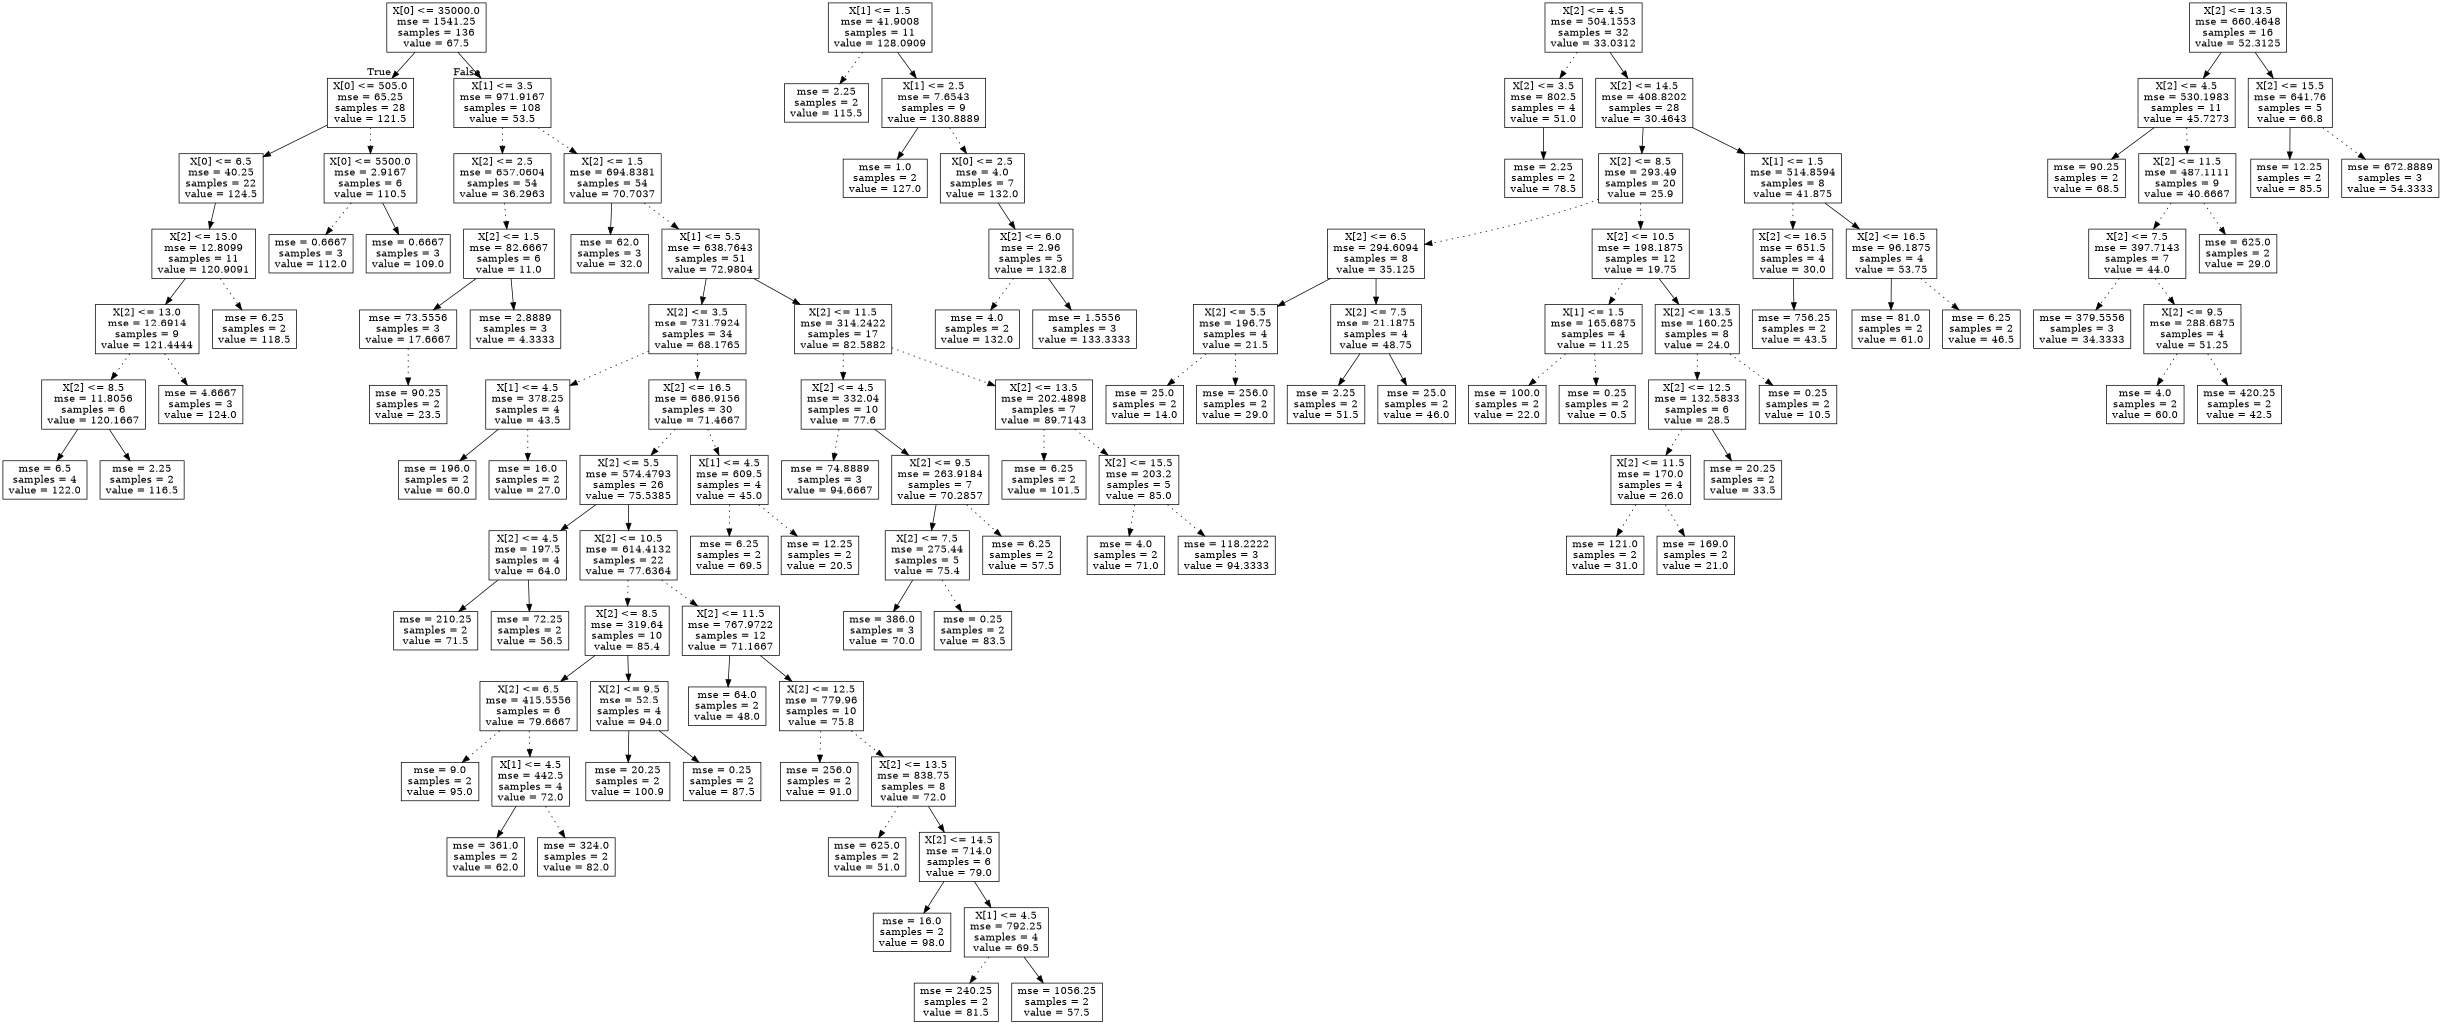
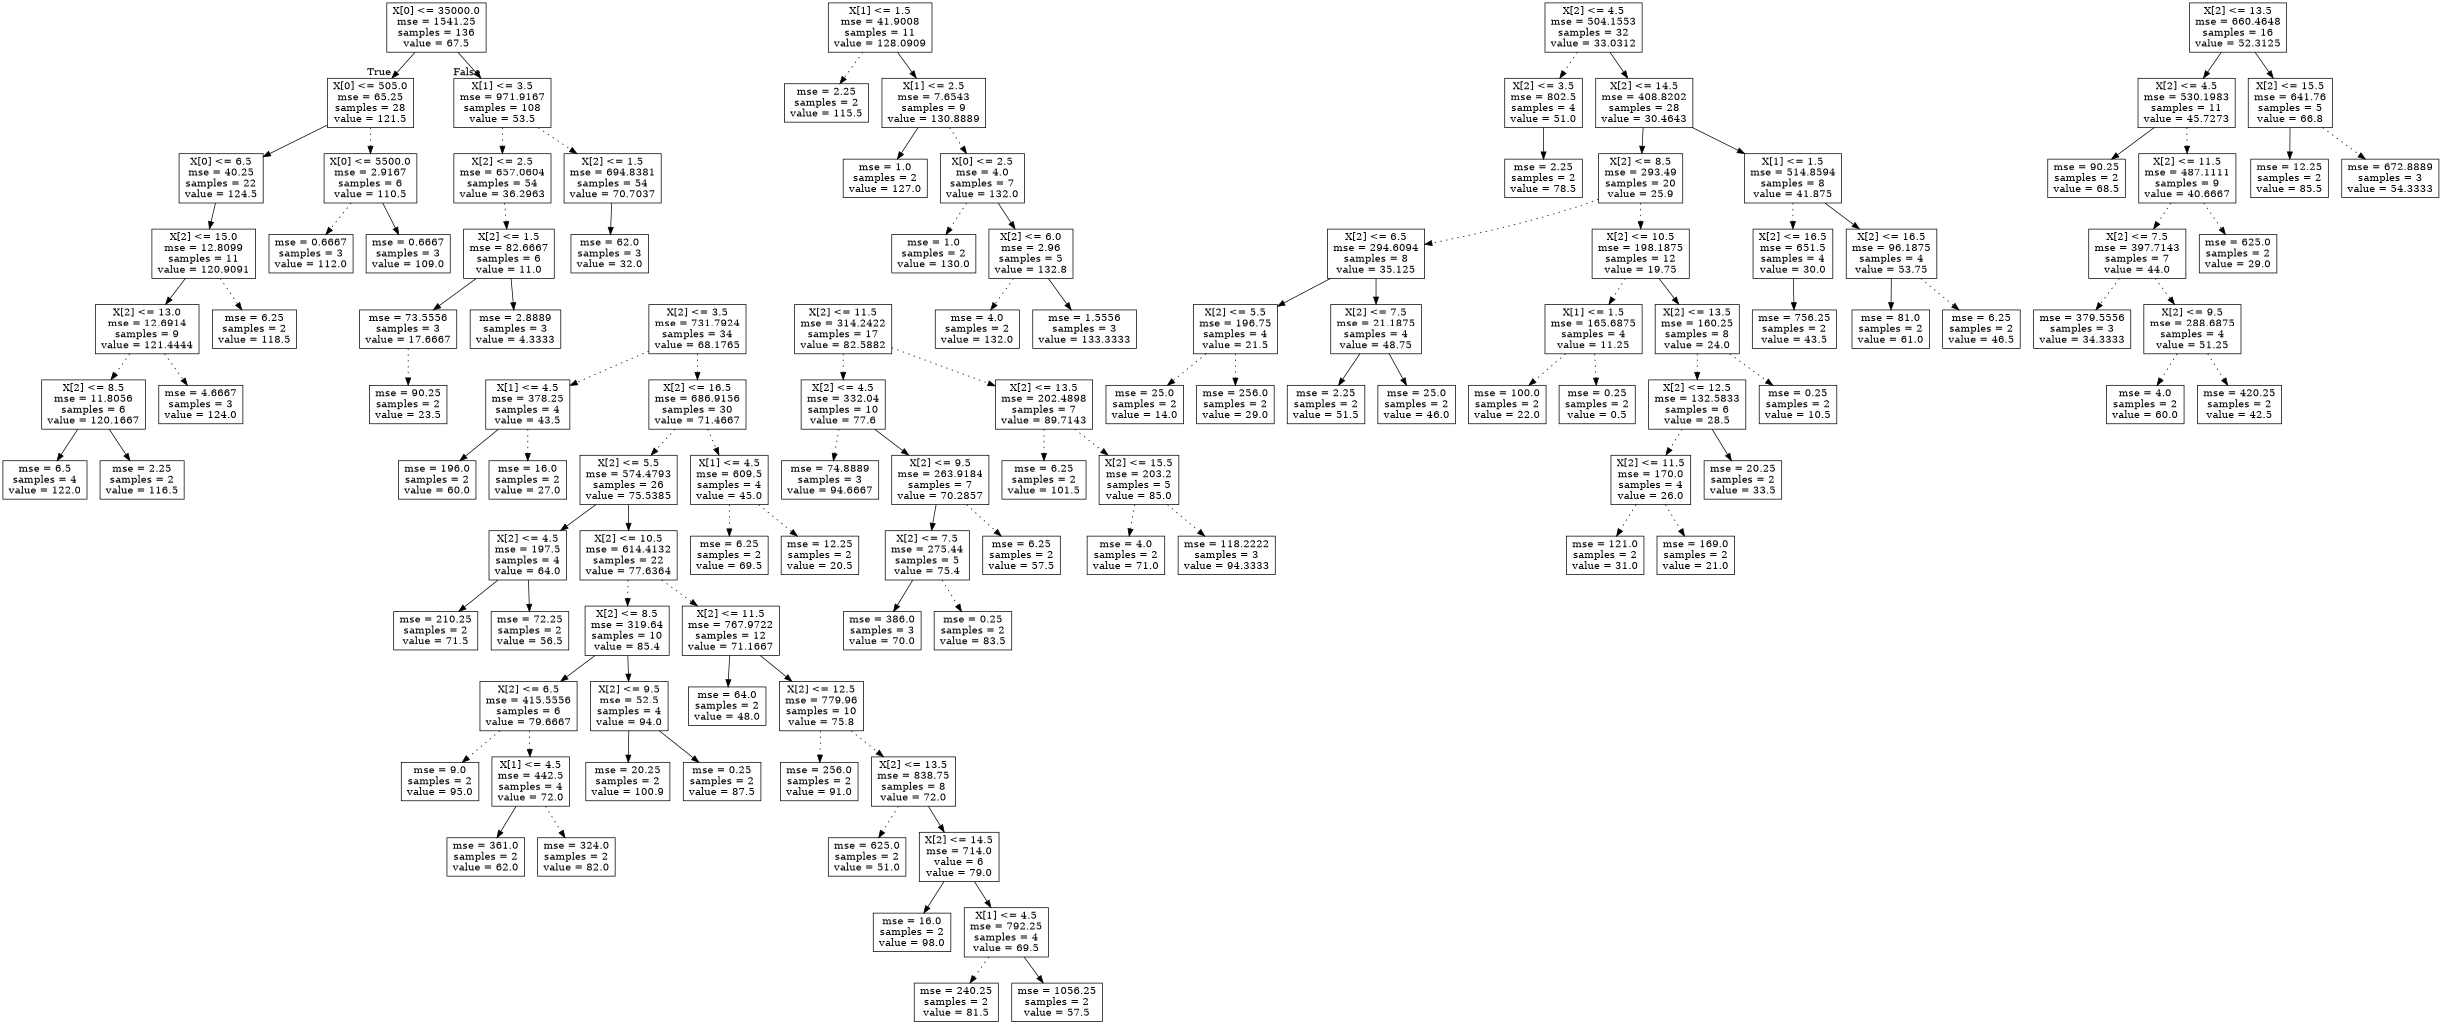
node "X[1] <= 5.5 mse = 638.7643 samples = 51 value = 72.9804": removed
node "mse = 1.0 samples = 2 value = 130.0": added
node "X[2] <= 14.5 mse = 714.0 samples = 6 value = 79.0": label "X[2] <= 14.5 mse = 714.0 samples = 6 value = 79.0" -> "X[2] <= 14.5 mse = 714.0 value = 6 value = 79.0"
